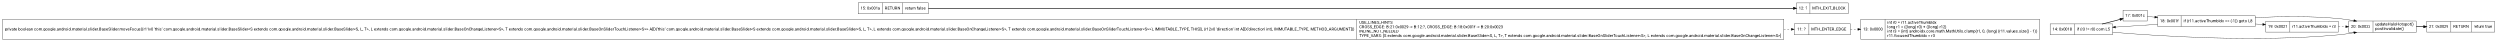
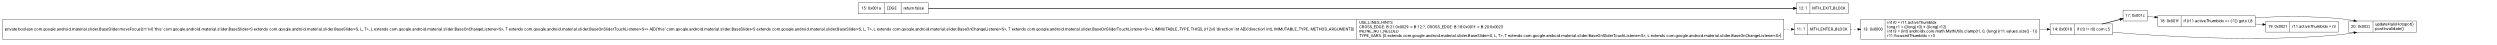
node "15: 0x001a": text "RETURN" -> "EDGE"
edge "18: 0x001f" -> "14: 0x0018": now "13: 0x0000" -> "14: 0x0018"
edge "19: 0x0021" -> "20: 0x0023": removed
node "21: 0x0029": removed
node "11: ?": text "MTH_ENTER_EDGE" -> "MTH_ENTER_BLOCK"
